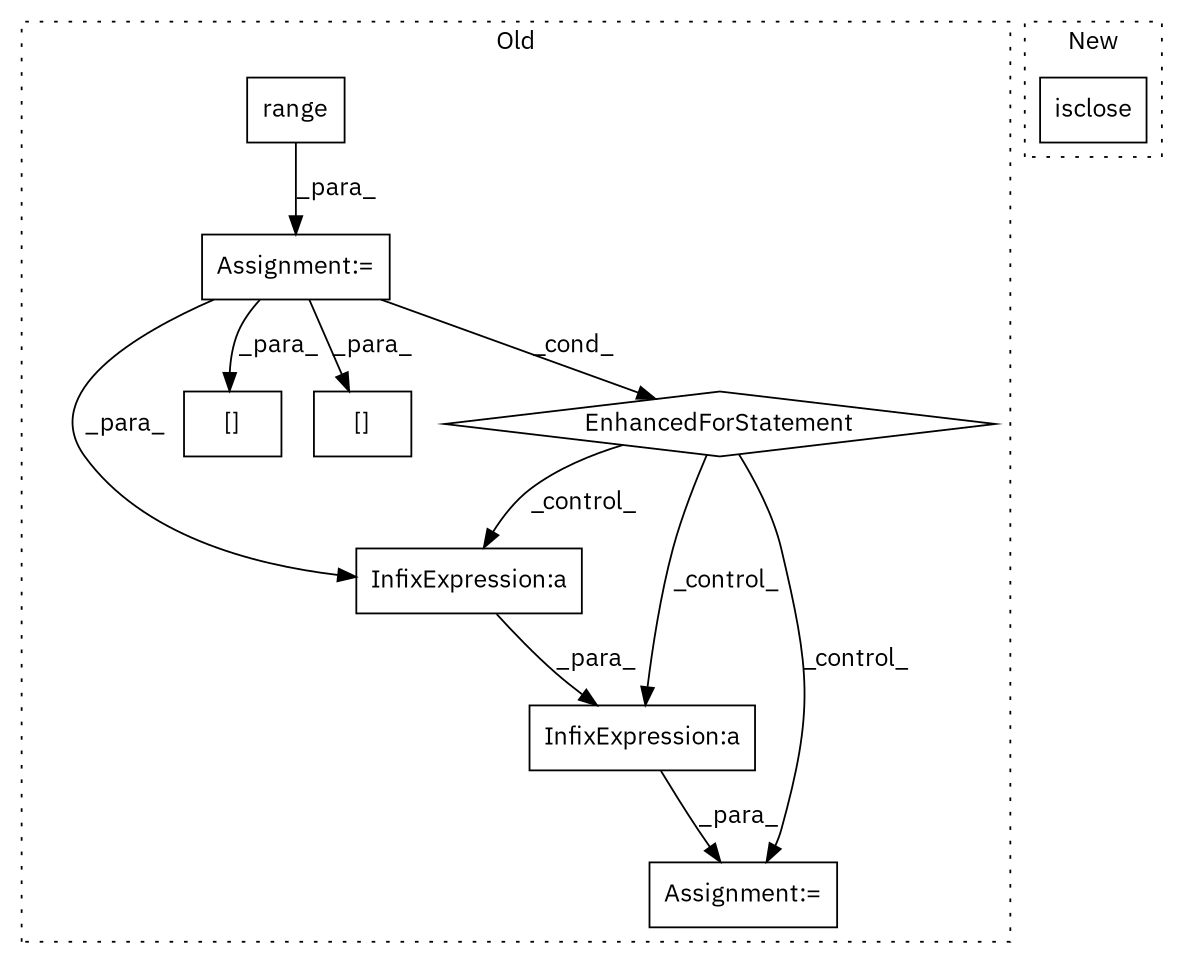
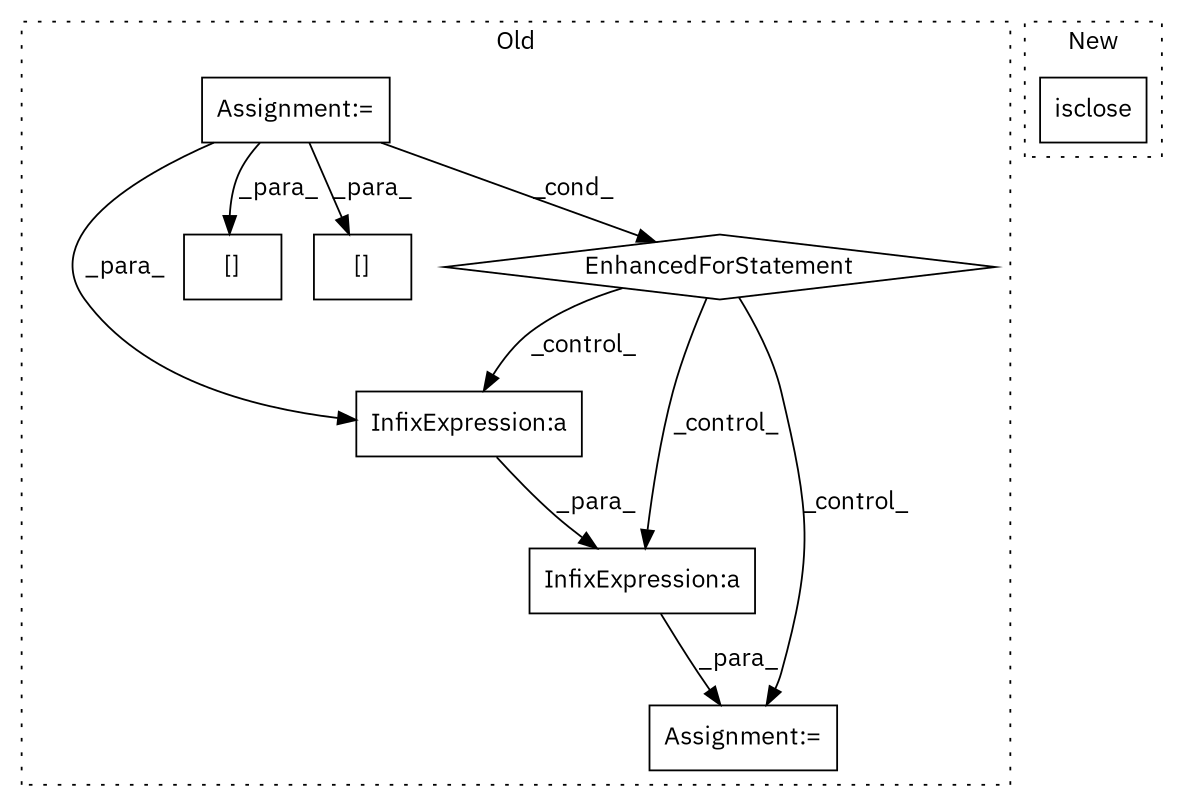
node "range": removed
